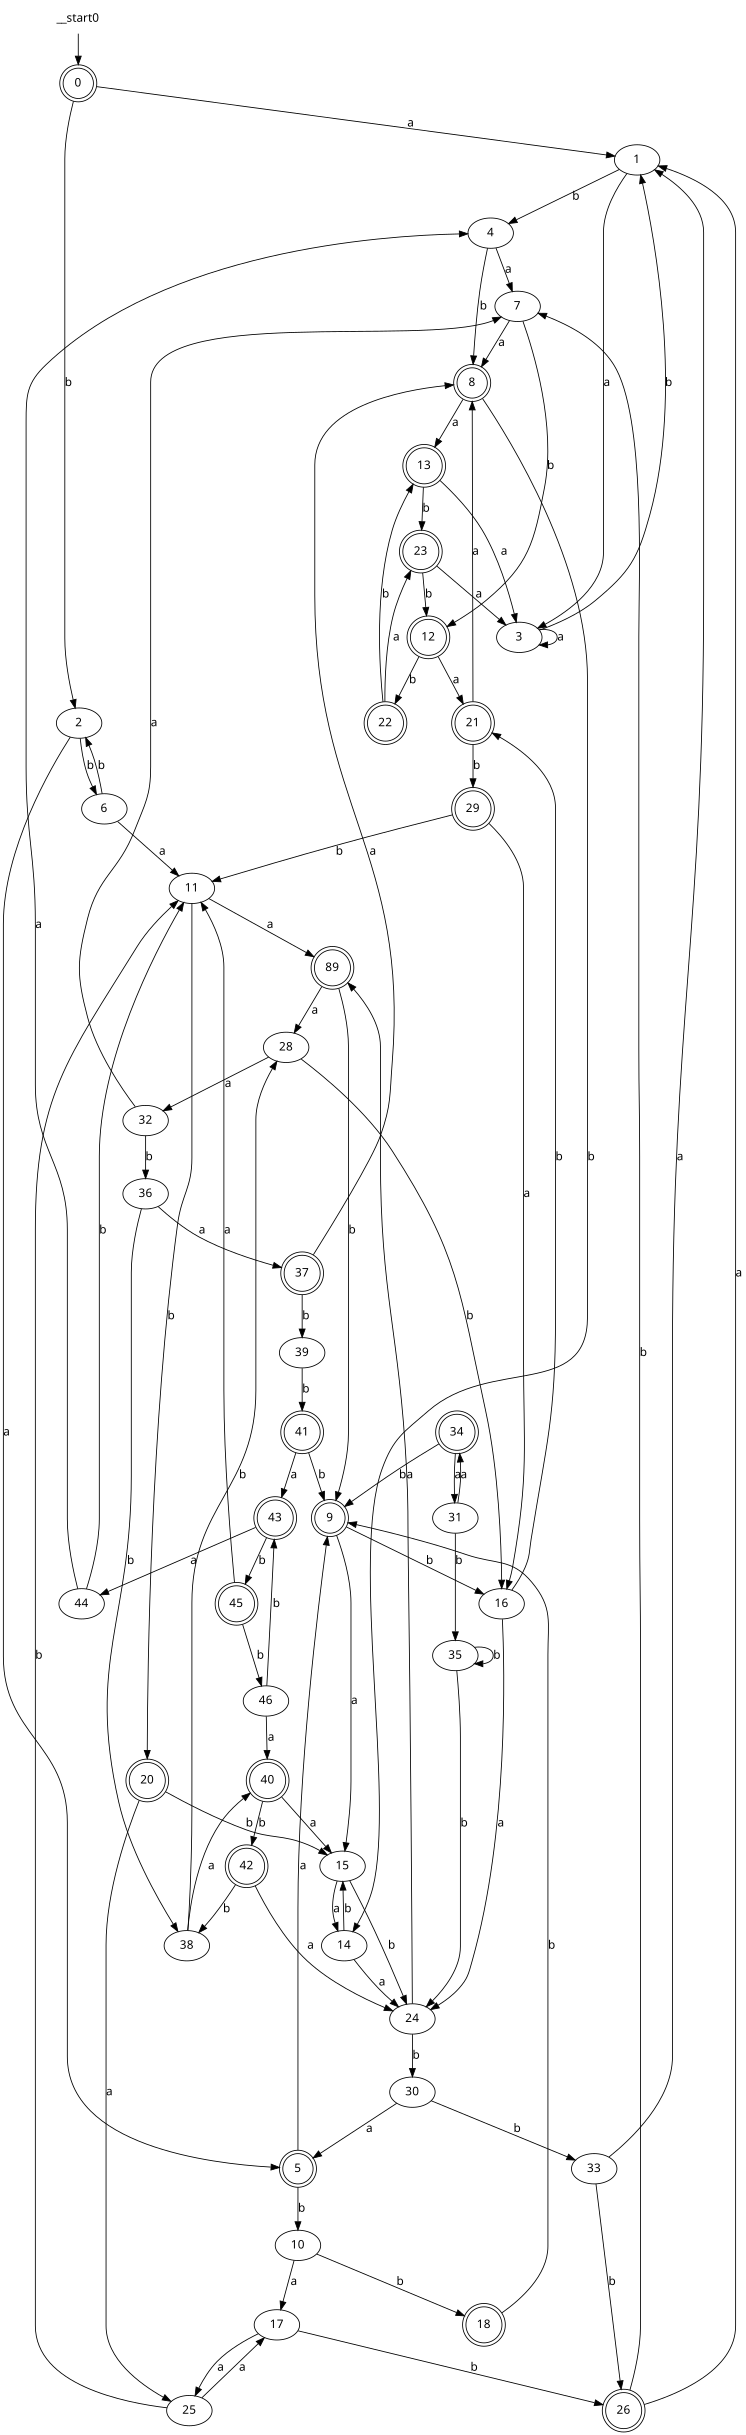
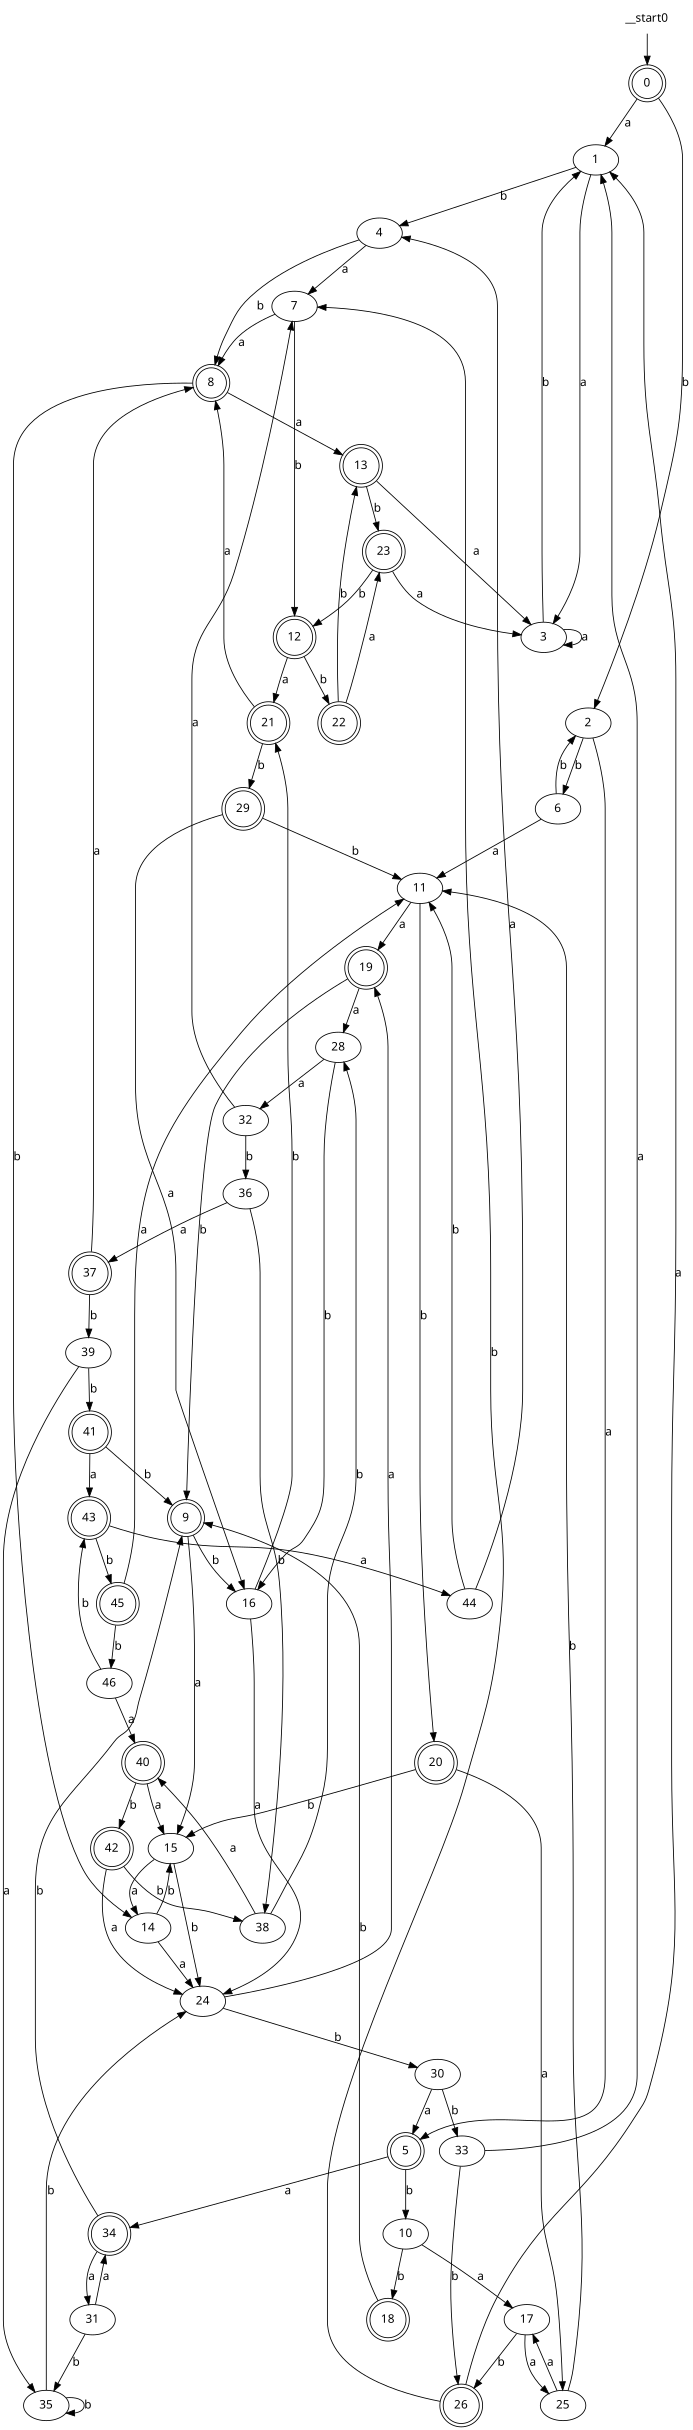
node "89": label "89" -> "19"
edge "5" -> "9": now "5" -> "34"
edge "39" -> "35": added, label "a"
